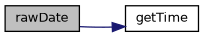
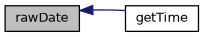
edge "rawDate" -> "getTime": reversed
